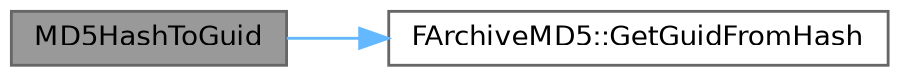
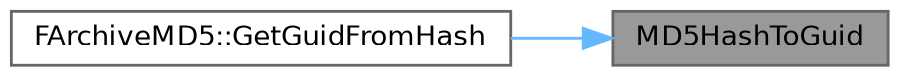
edge "MD5HashToGuid" -> "FArchiveMD5::GetGuidFromHash": reversed
